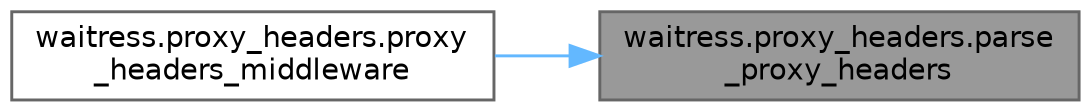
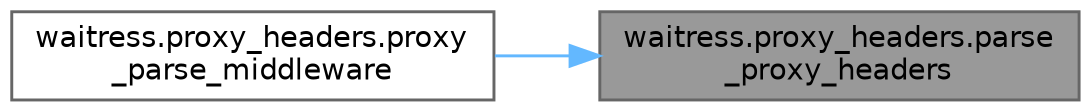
node "waitress.proxy_headers.proxy _headers_middleware": label "waitress.proxy_headers.proxy _headers_middleware" -> "waitress.proxy_headers.proxy _parse_middleware"
